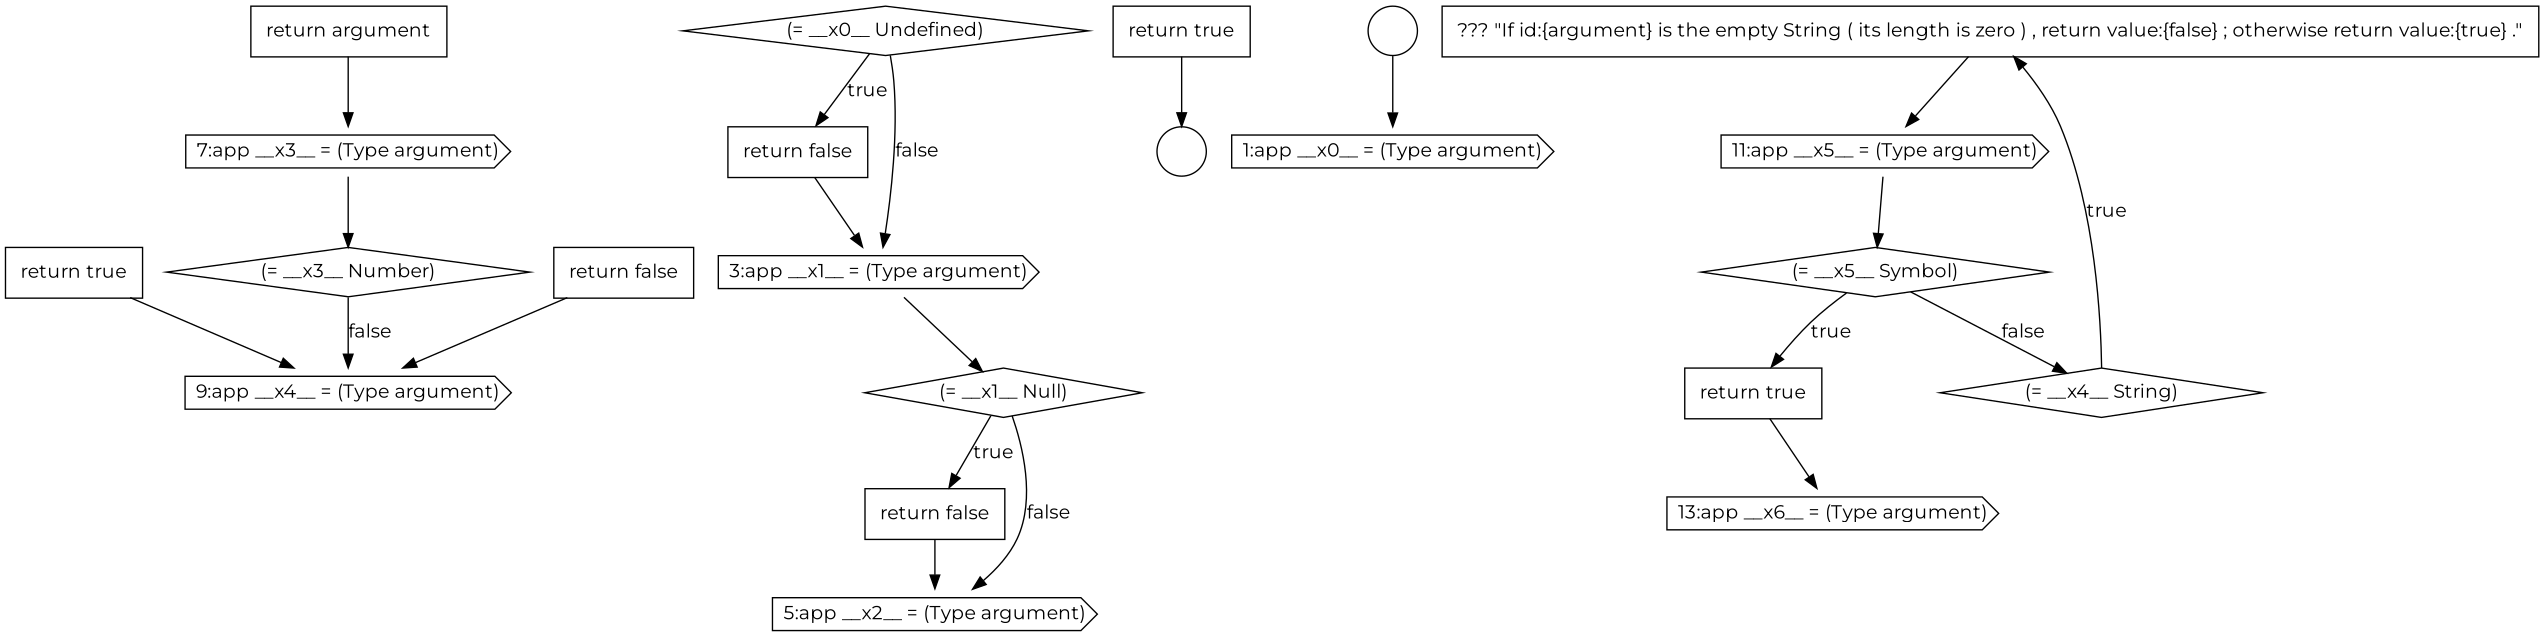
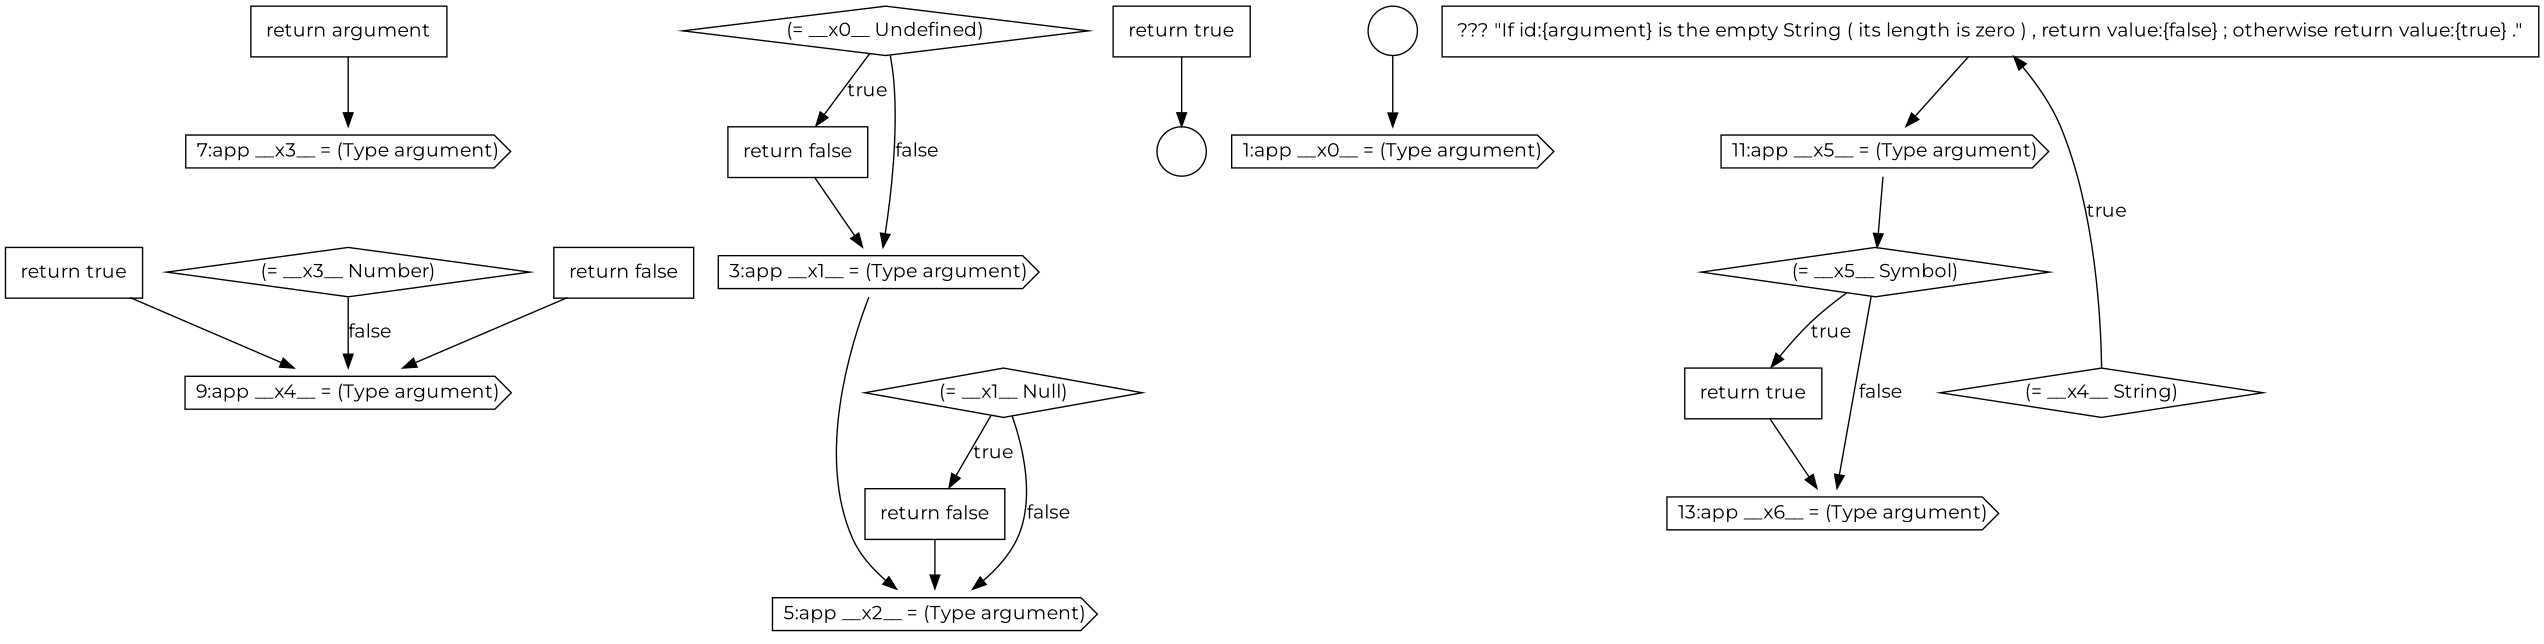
edge "7:app __x3__ = (Type argument)" -> "(= __x3__ Number)": removed
edge "(= __x5__ Symbol)" -> "(= __x4__ String)": now "(= __x5__ Symbol)" -> "13:app __x6__ = (Type argument)"
edge "3:app __x1__ = (Type argument)" -> "(= __x1__ Null)": now "3:app __x1__ = (Type argument)" -> "5:app __x2__ = (Type argument)"
